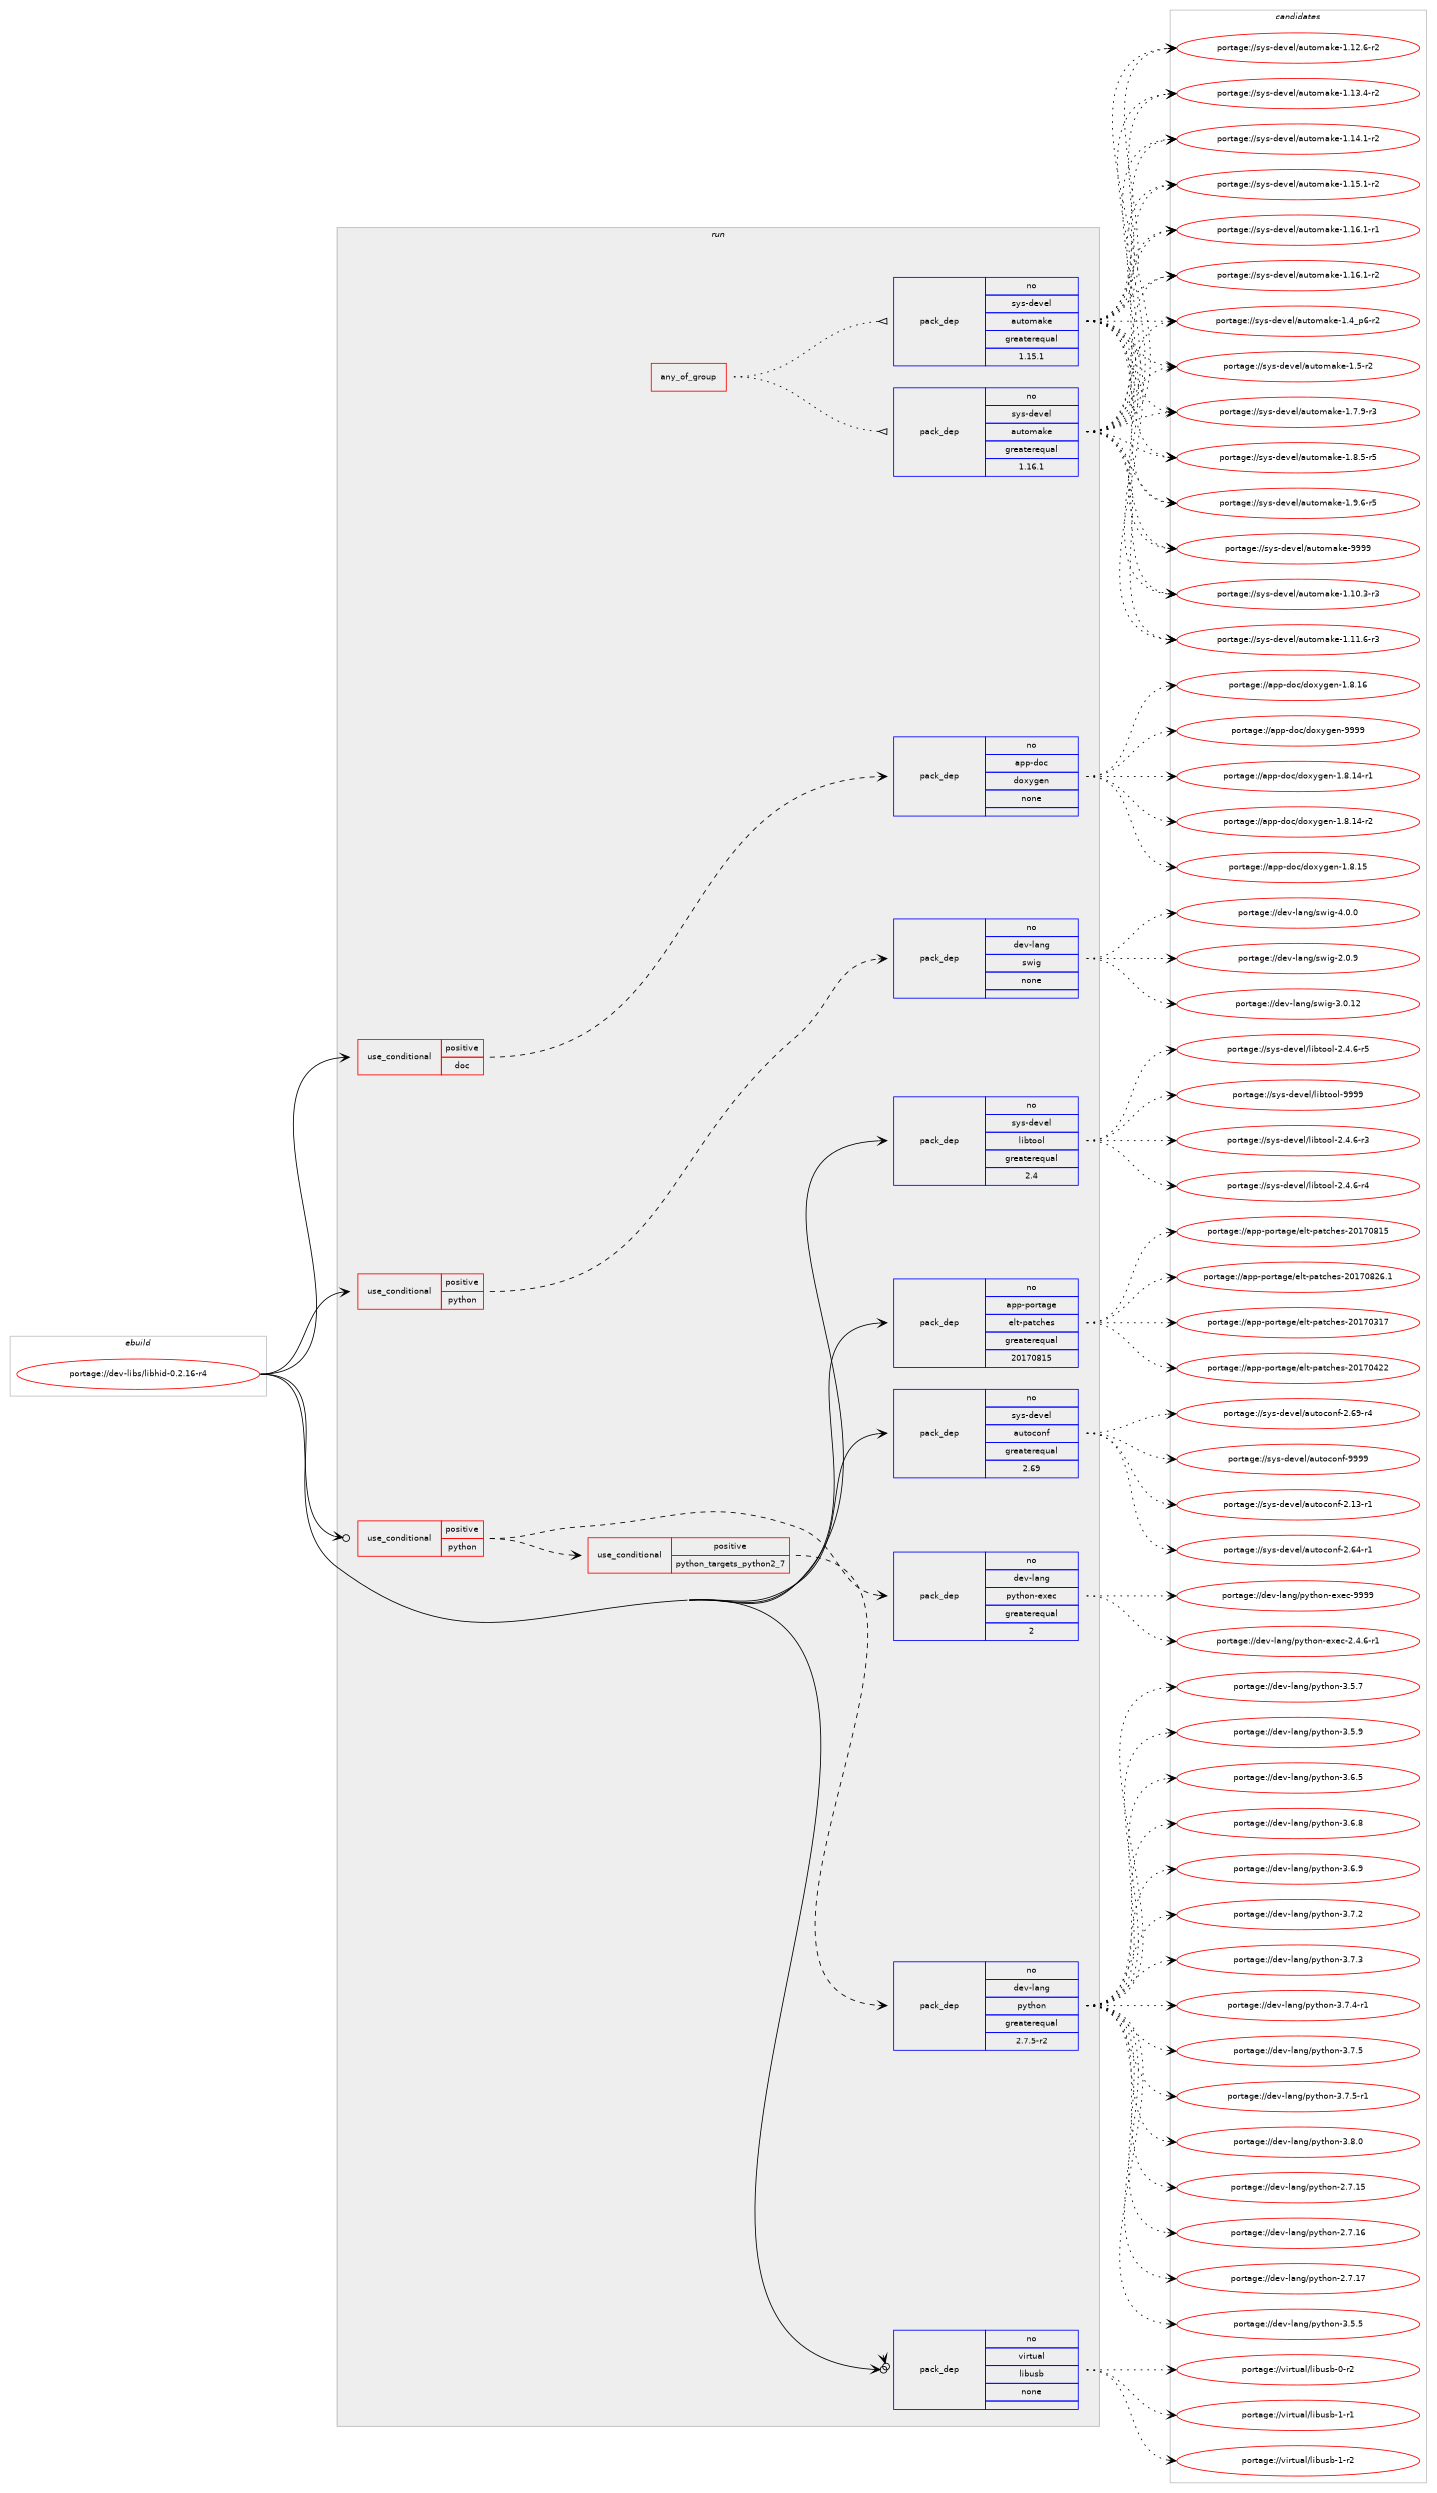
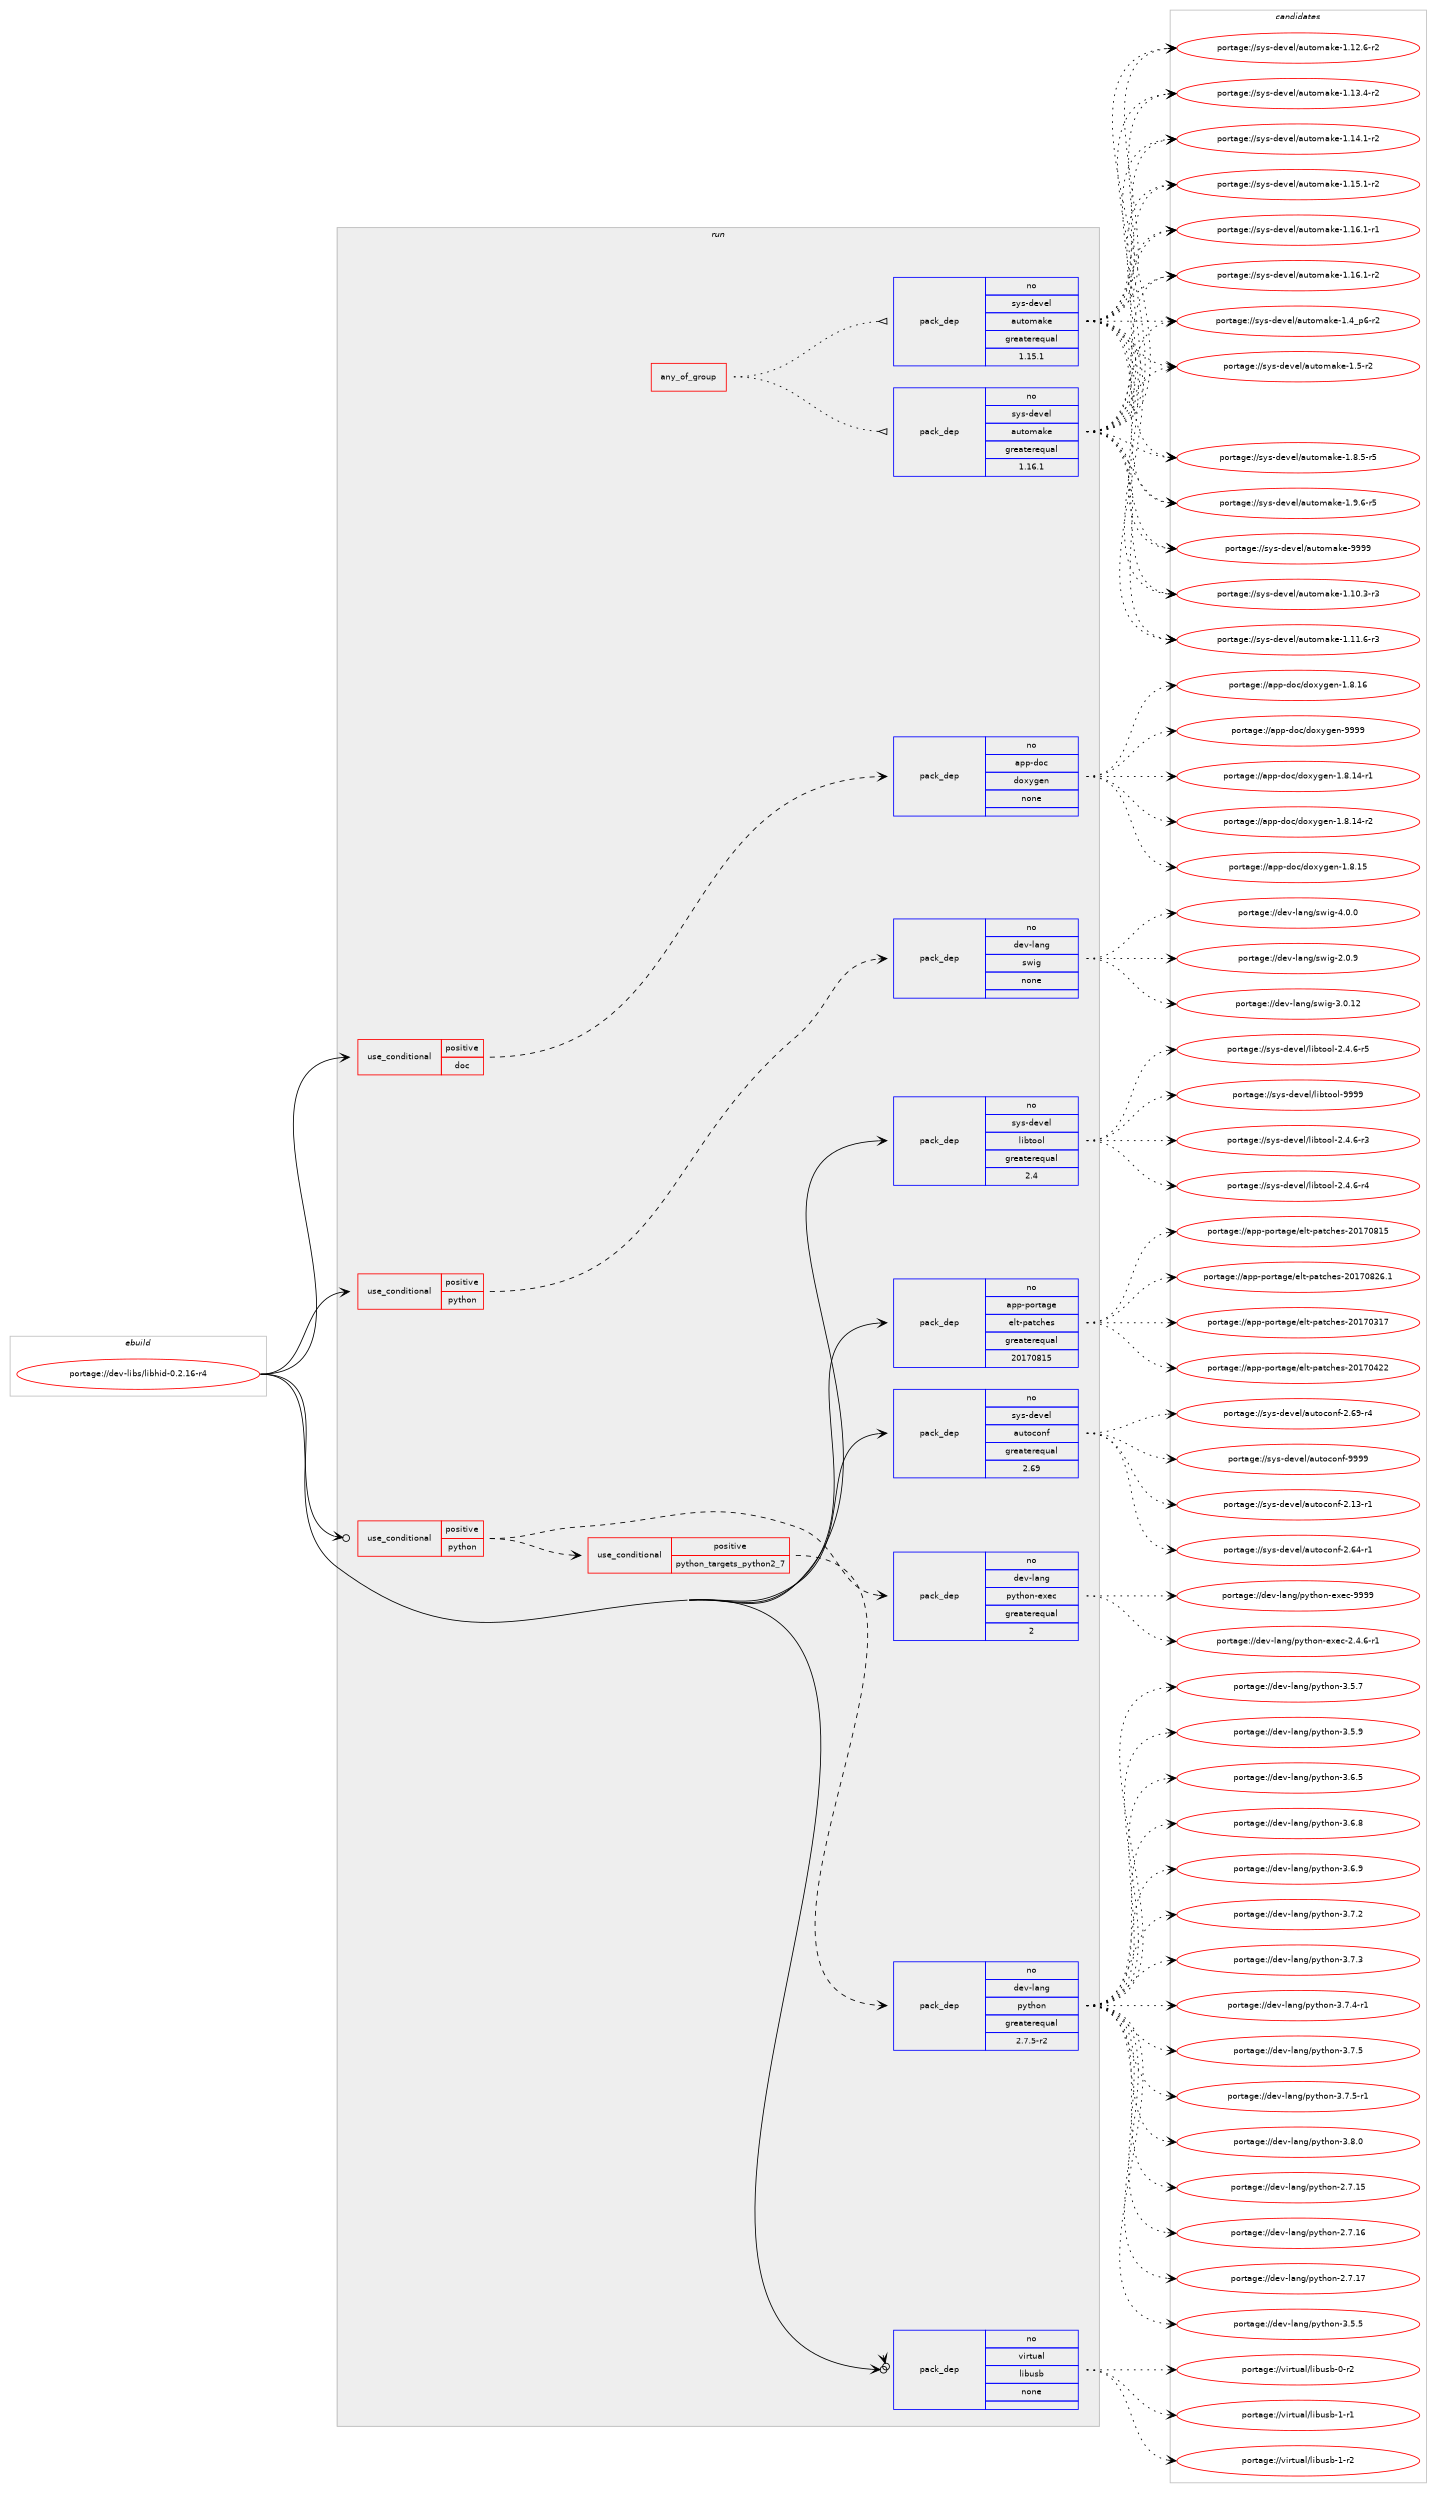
node "portage://sys-devel/automake-1.7.9-r3": removed
